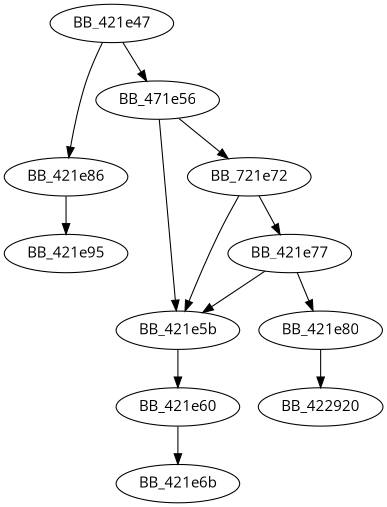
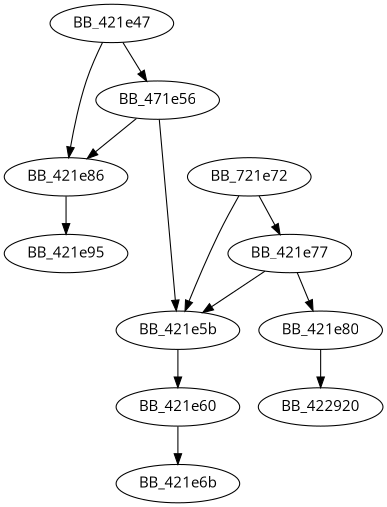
edge "BB_471e56" -> "BB_721e72": now "BB_471e56" -> "BB_421e86"
